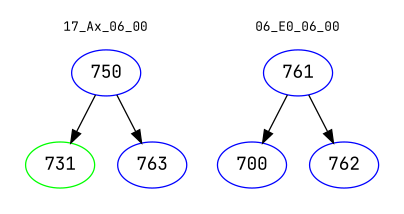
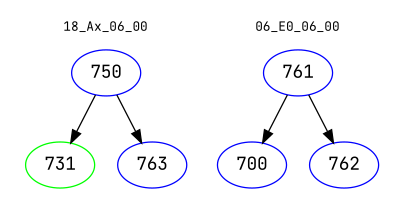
cluster "17_Ax_06_00": label "17_Ax_06_00" -> "18_Ax_06_00"
